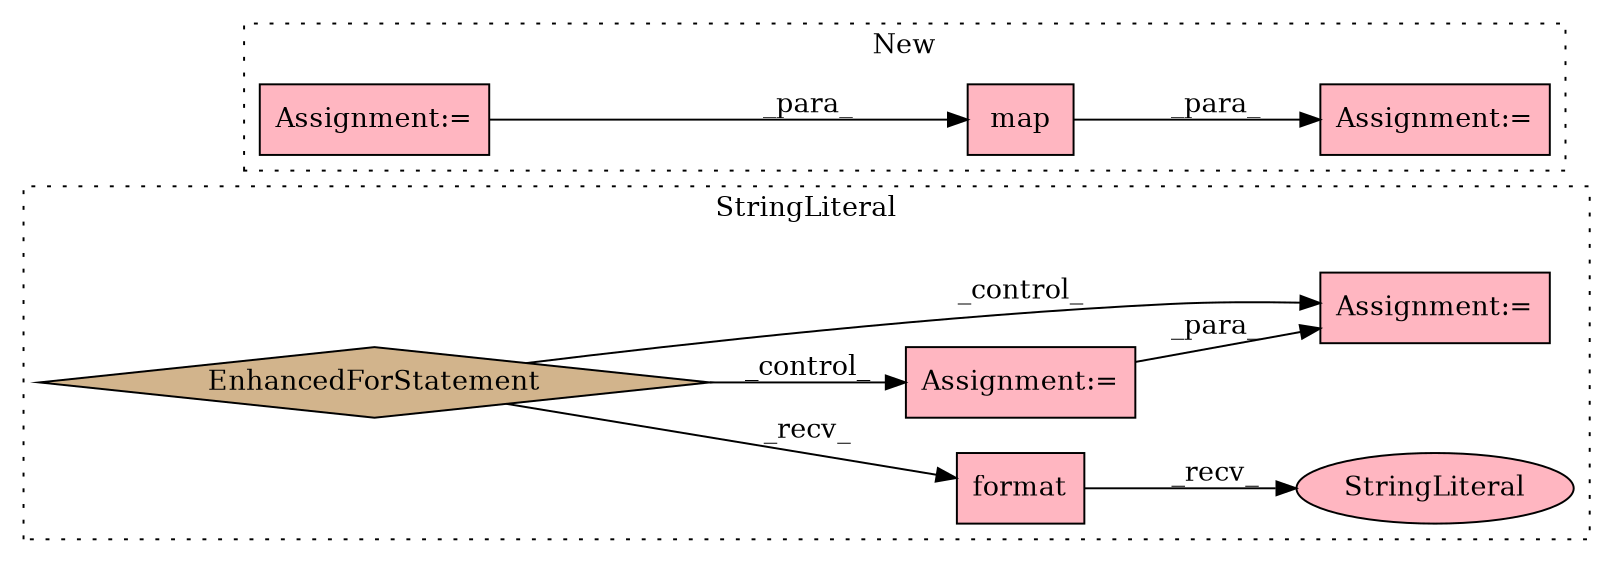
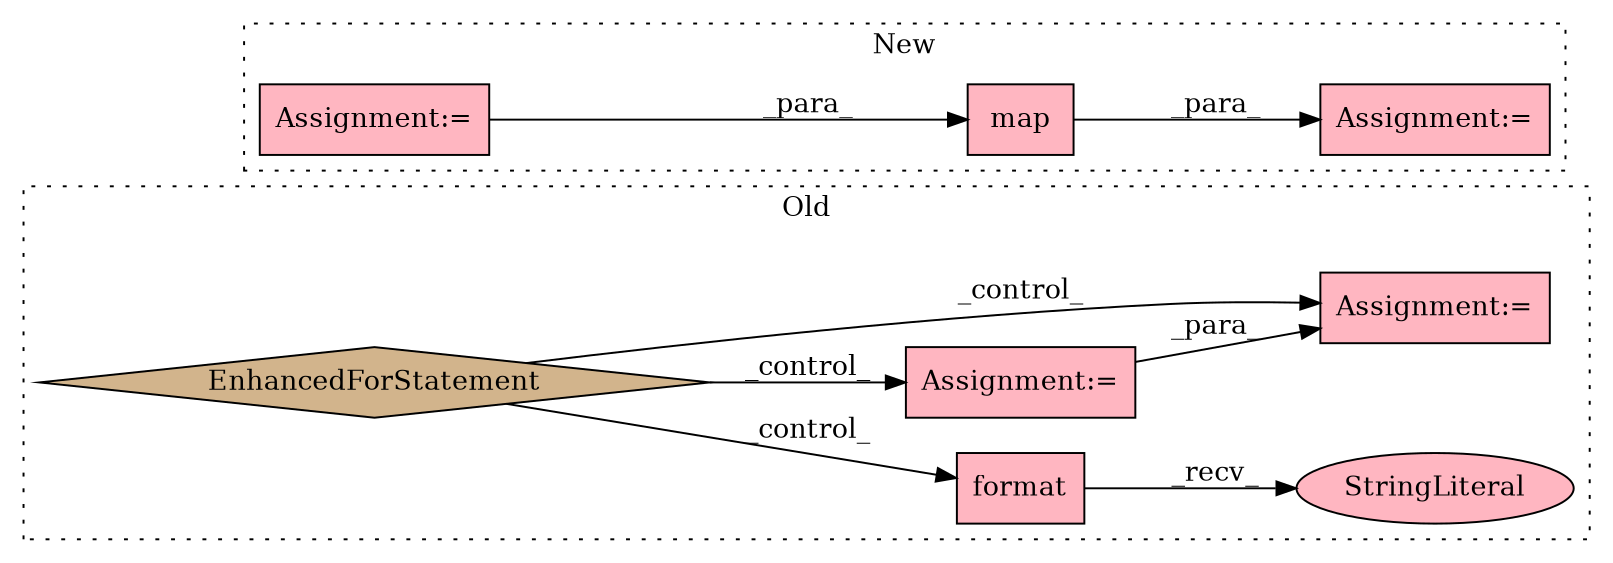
cluster "StringLiteral": label "StringLiteral" -> "Old"
edge "EnhancedForStatement" -> "format": label "_recv_" -> "_control_"
